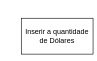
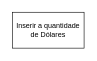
node "Inserir a quantidade de Dólares": moved (57, 36) -> (48, 30)
